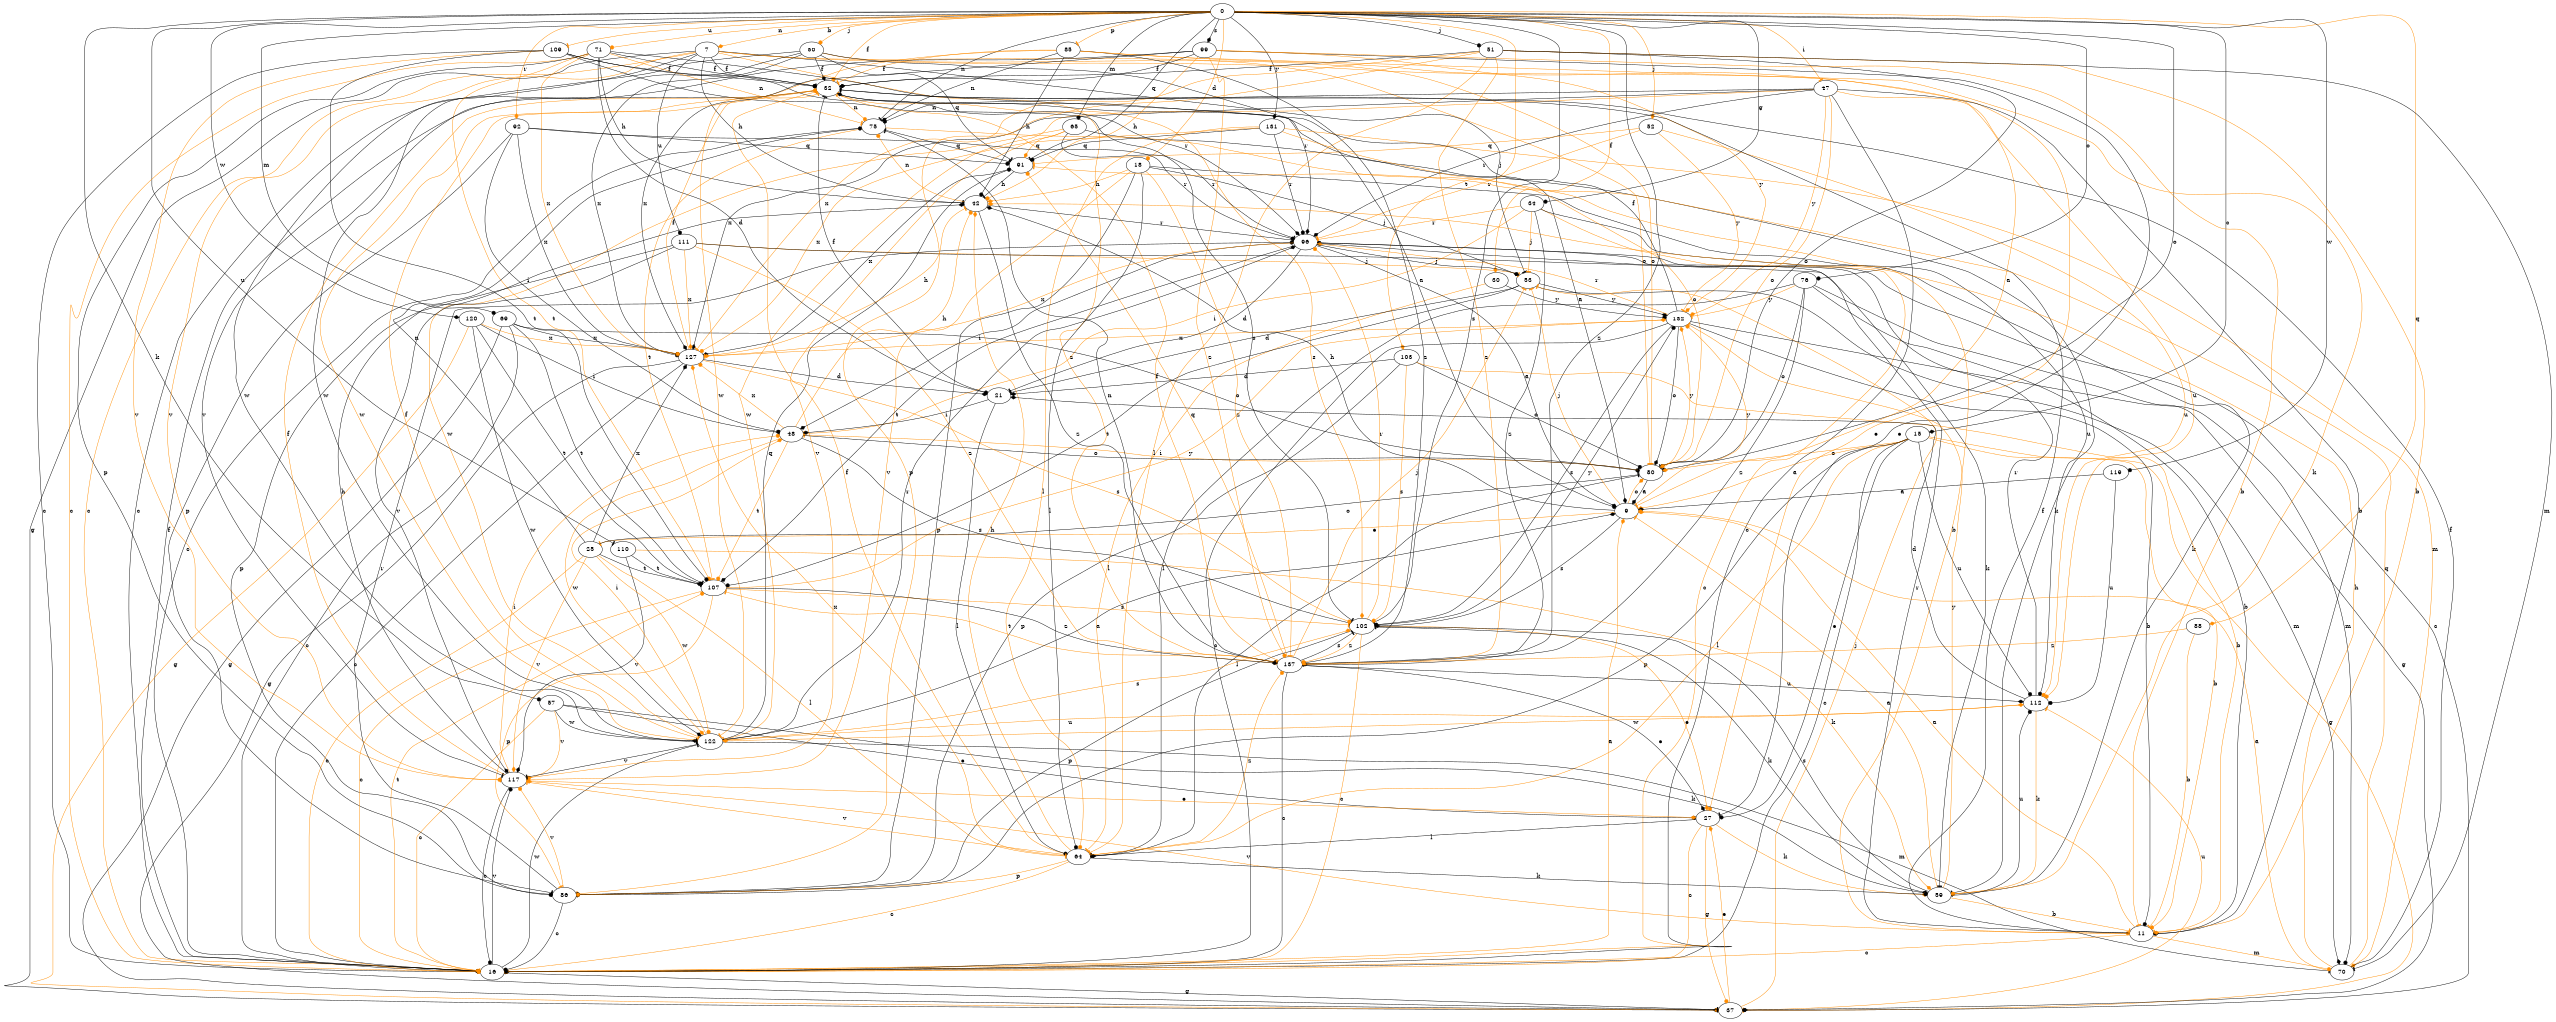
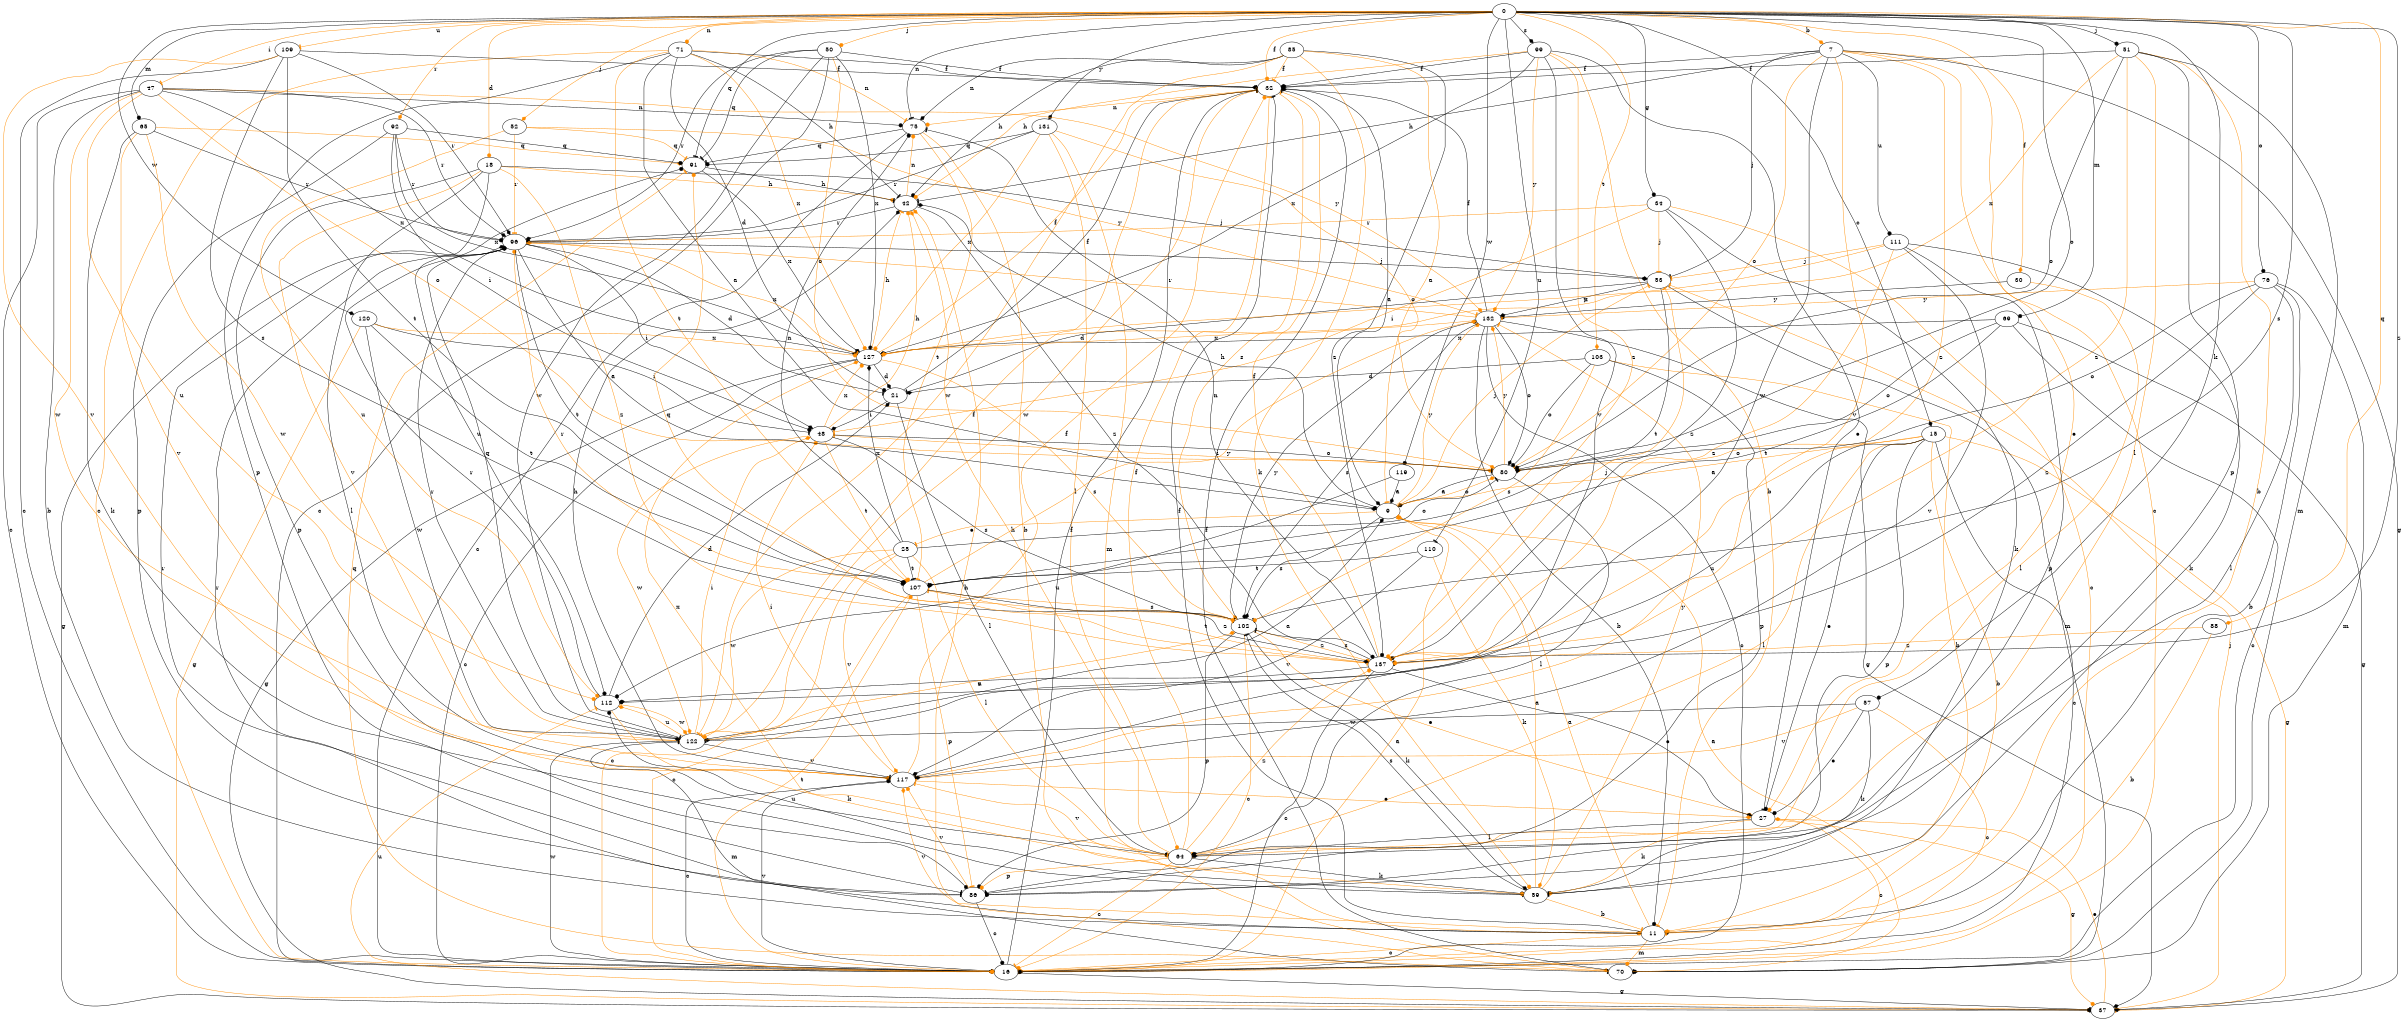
edge "0" -> "85": removed, label "p"
edge "51" -> "86": color darkorange -> black
edge "96" -> "37": label "c" -> "g"
